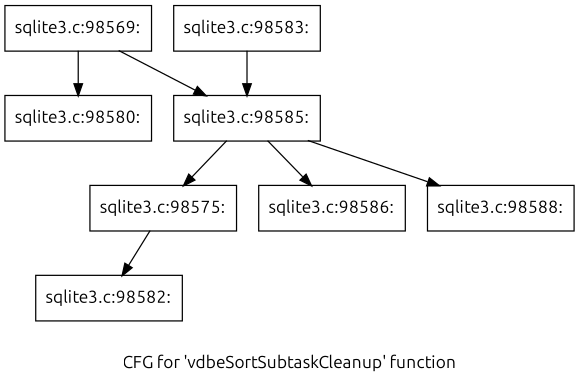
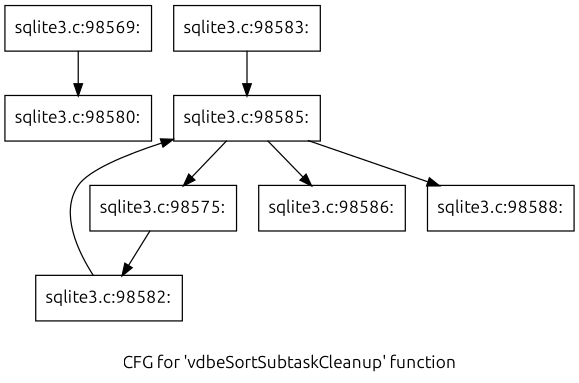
edge "sqlite3.c:98569:" -> "sqlite3.c:98585:": now "sqlite3.c:98582:" -> "sqlite3.c:98585:"
